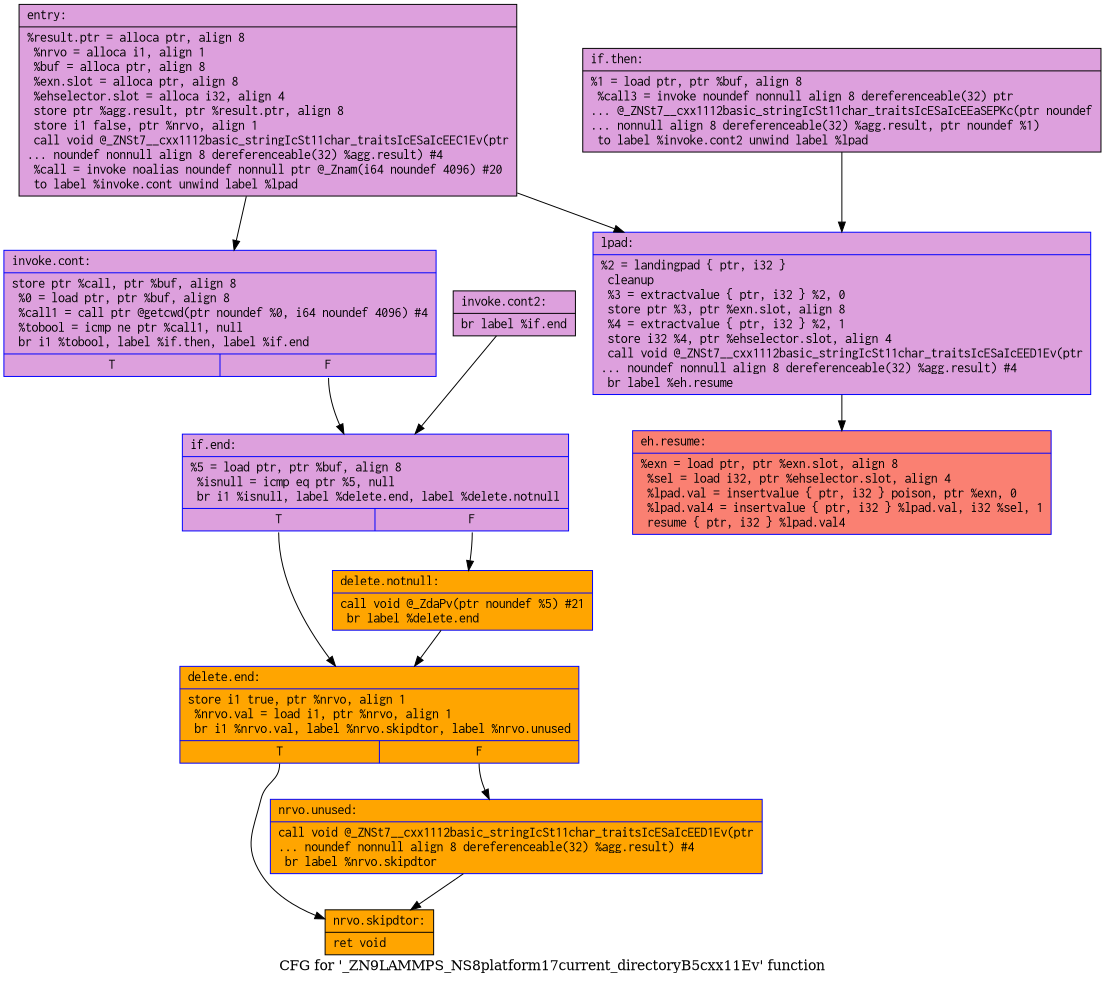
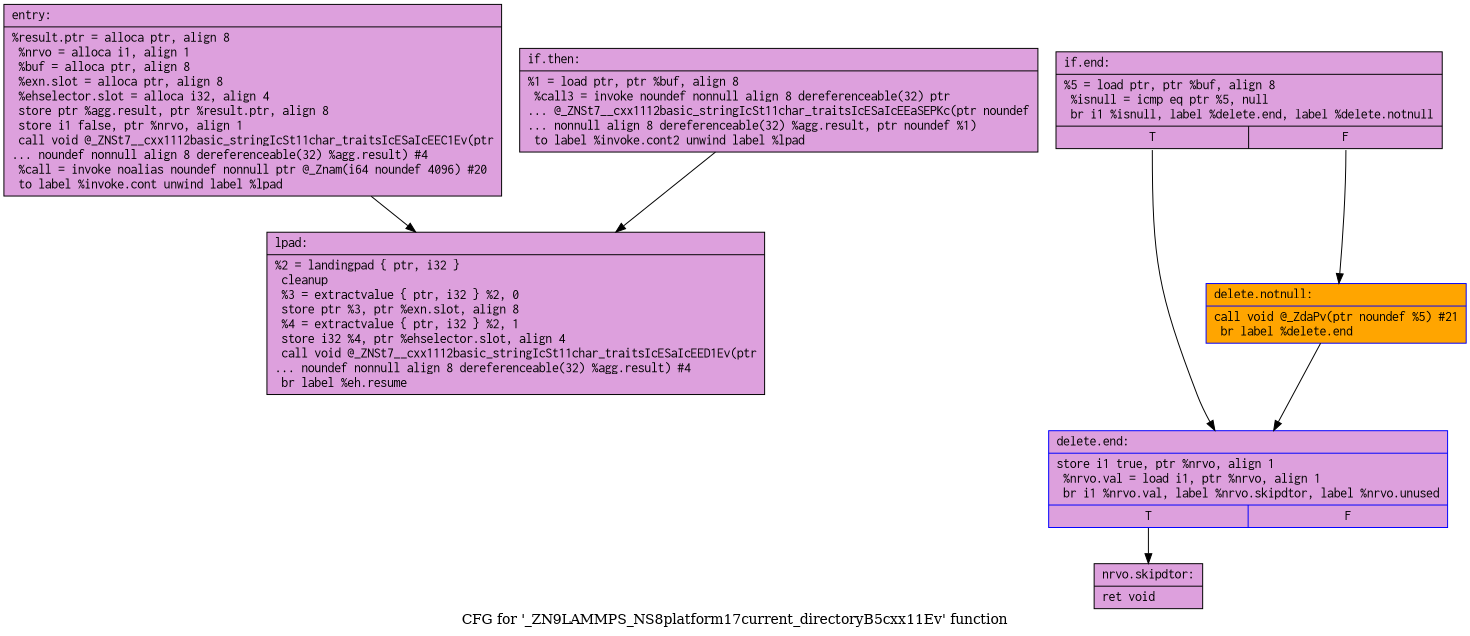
node "invoke.cont:": removed
node "invoke.cont2:": removed
node "lpad:": color blue -> black
node "if.end:": color blue -> black
node "eh.resume:": removed
node "delete.end:": fillcolor orange -> plum
node "nrvo.unused:": removed
node "nrvo.skipdtor:": fillcolor orange -> plum
